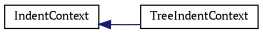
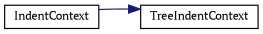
edge "TreeIndentContext" -> "IndentContext": reversed
